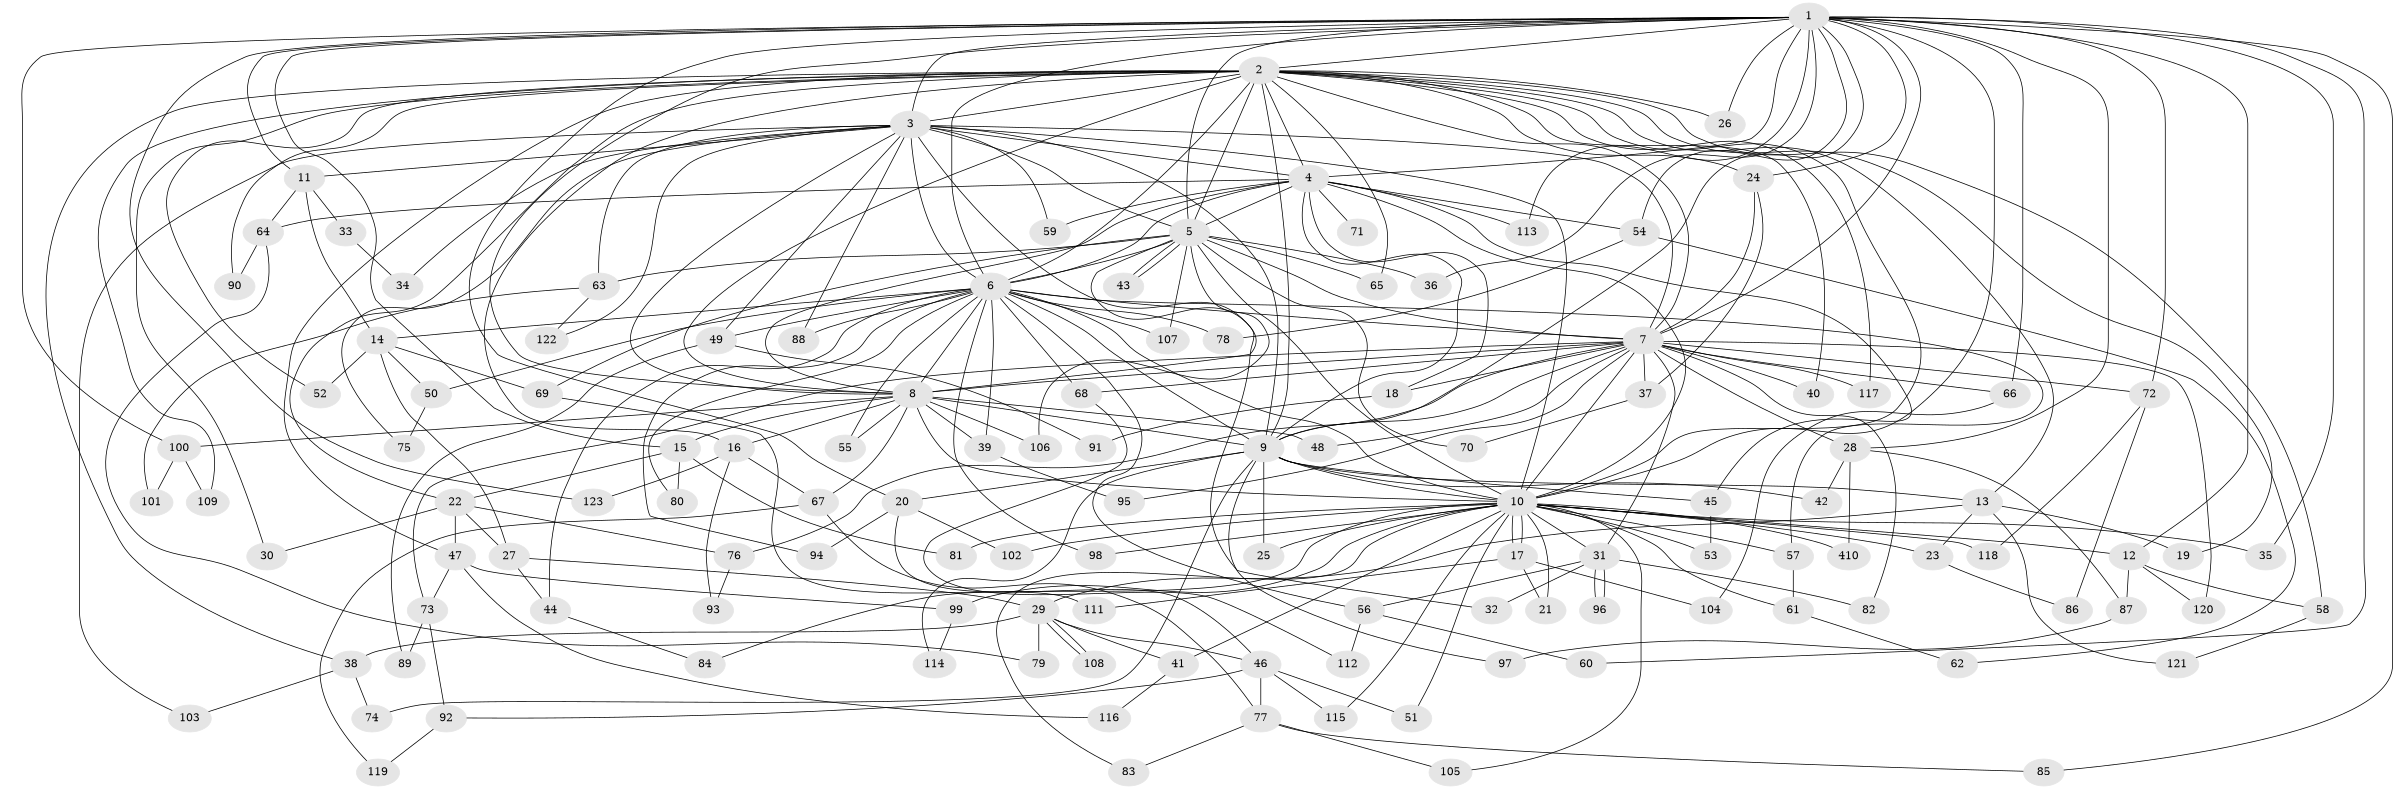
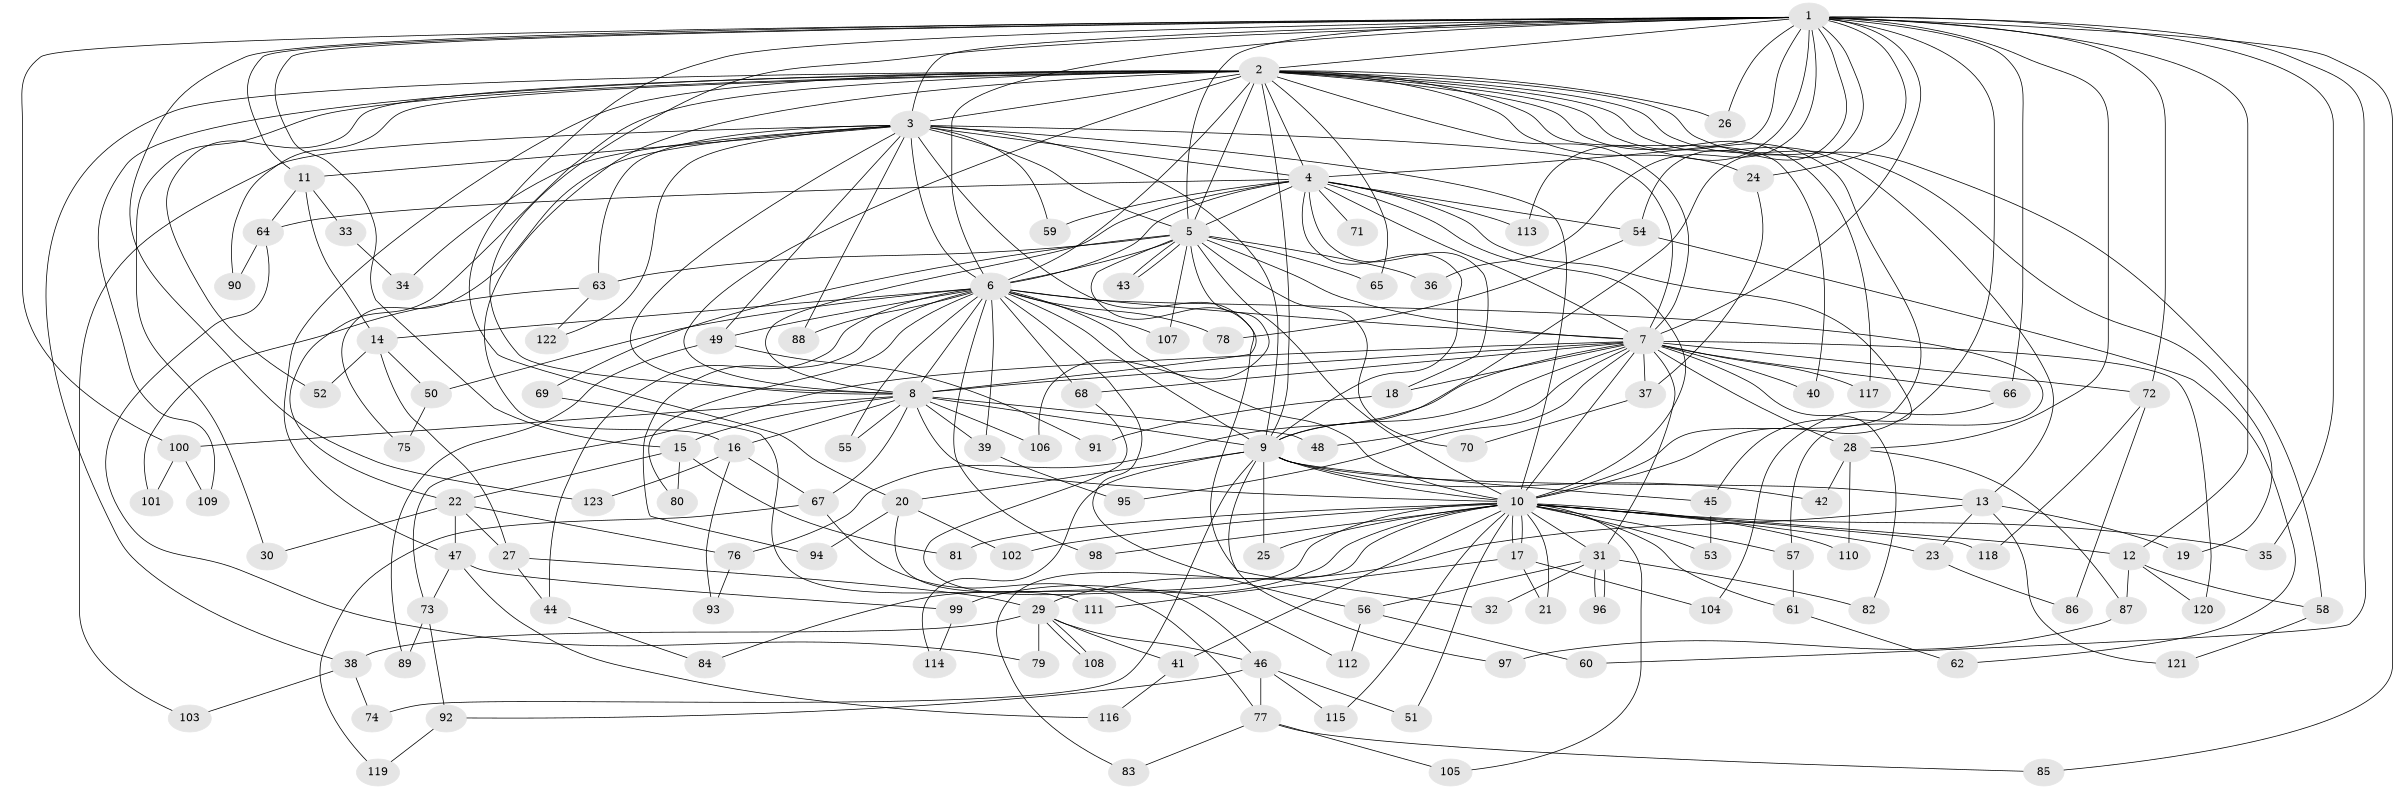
edge "24" -- "7": now "4" -- "7"
edge "14" -- "69": removed
node "410": label "410" -> "110"
